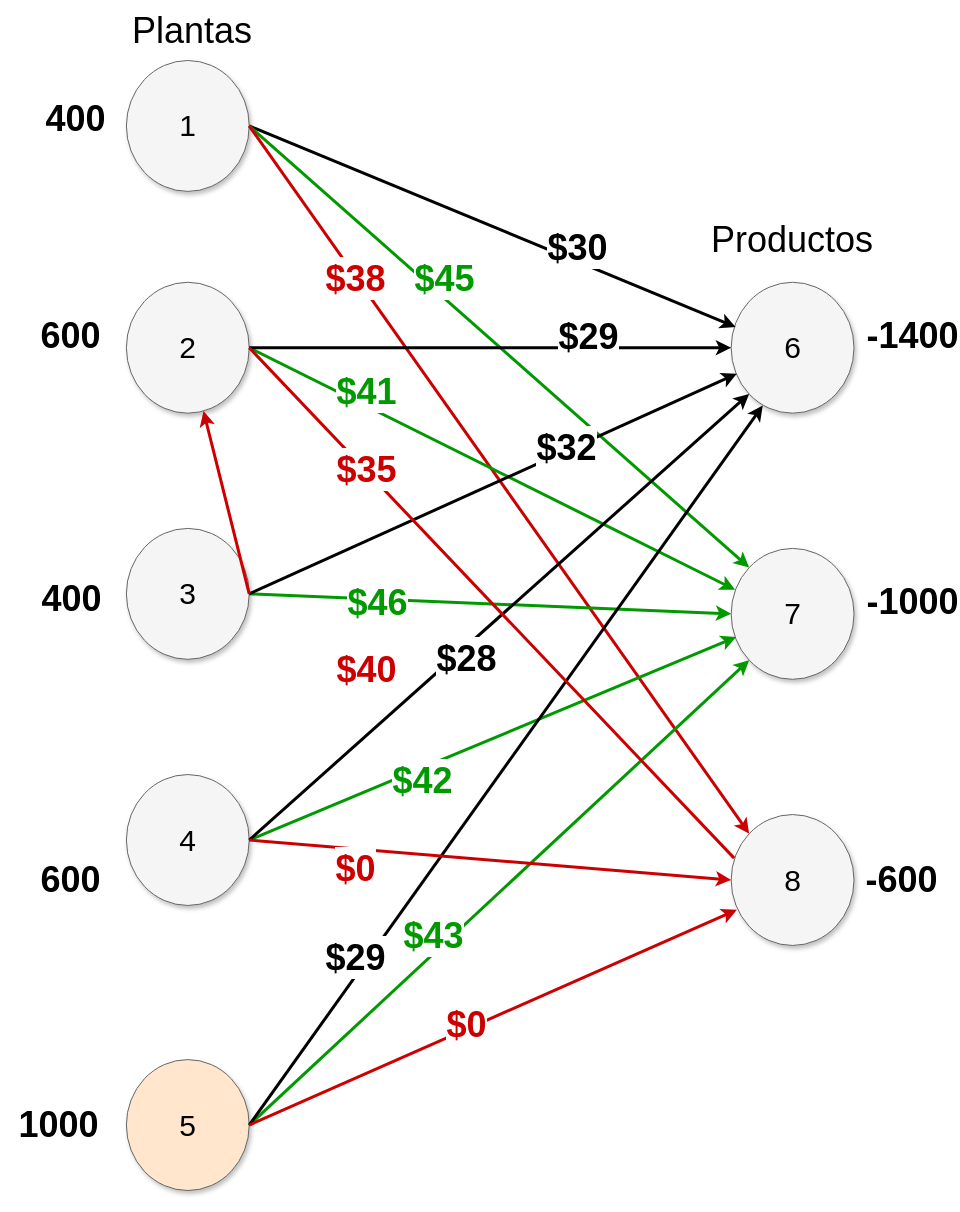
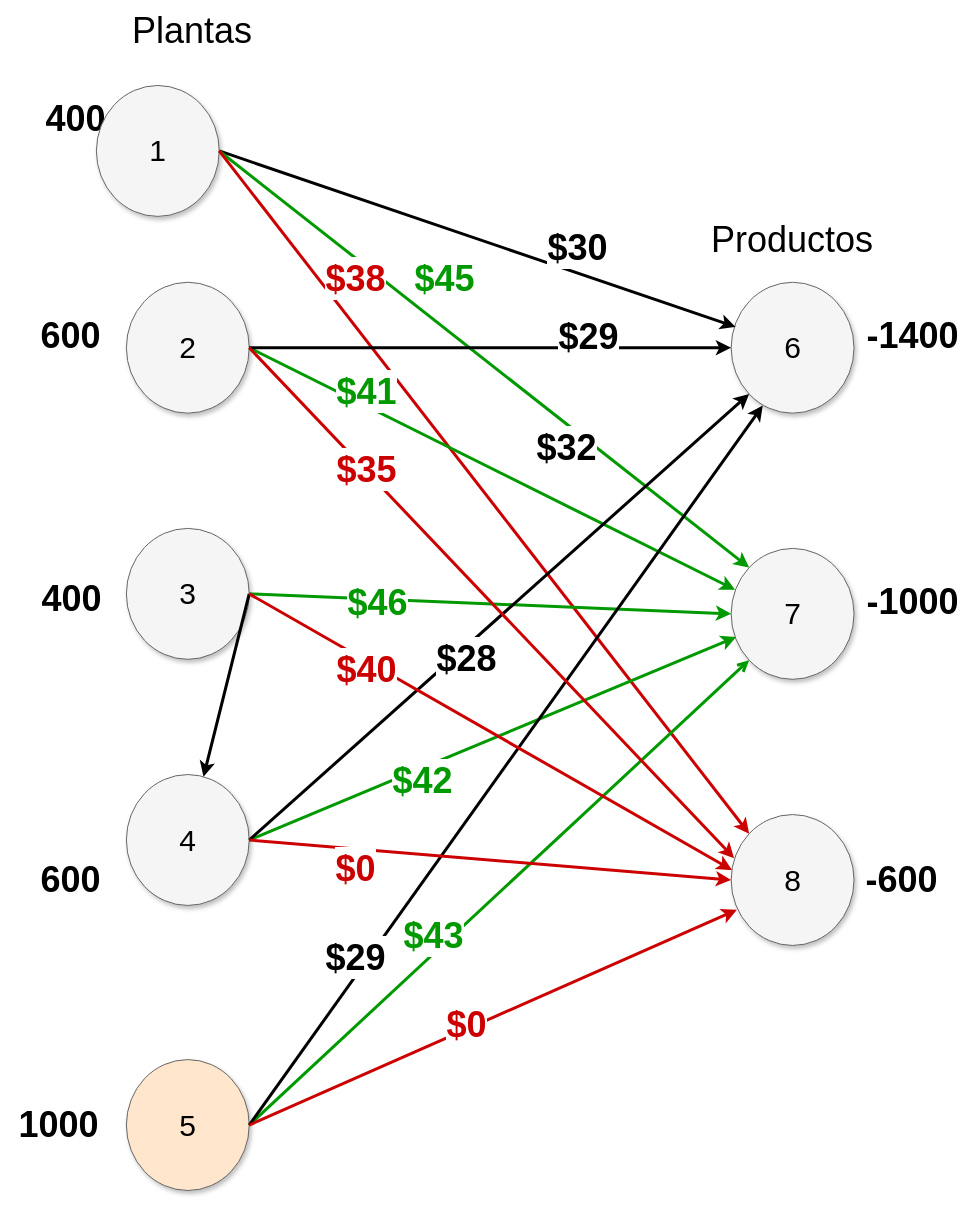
node "1": moved (188, 126) -> (158, 151)
edge "3" -> "2": now "3" -> "8"
edge "3" -> "6": now "3" -> "4"
edge "5" -> "7": arrowhead classic -> open
edge "2" -- "8": arrowhead none -> classic
